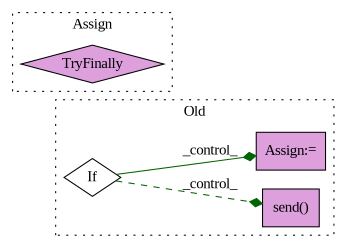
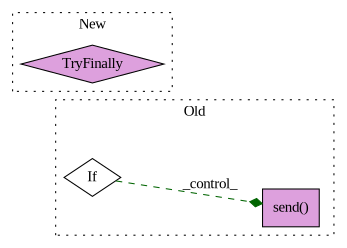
cluster "Assign": label "Assign" -> "New"
node "Assign:=": removed
